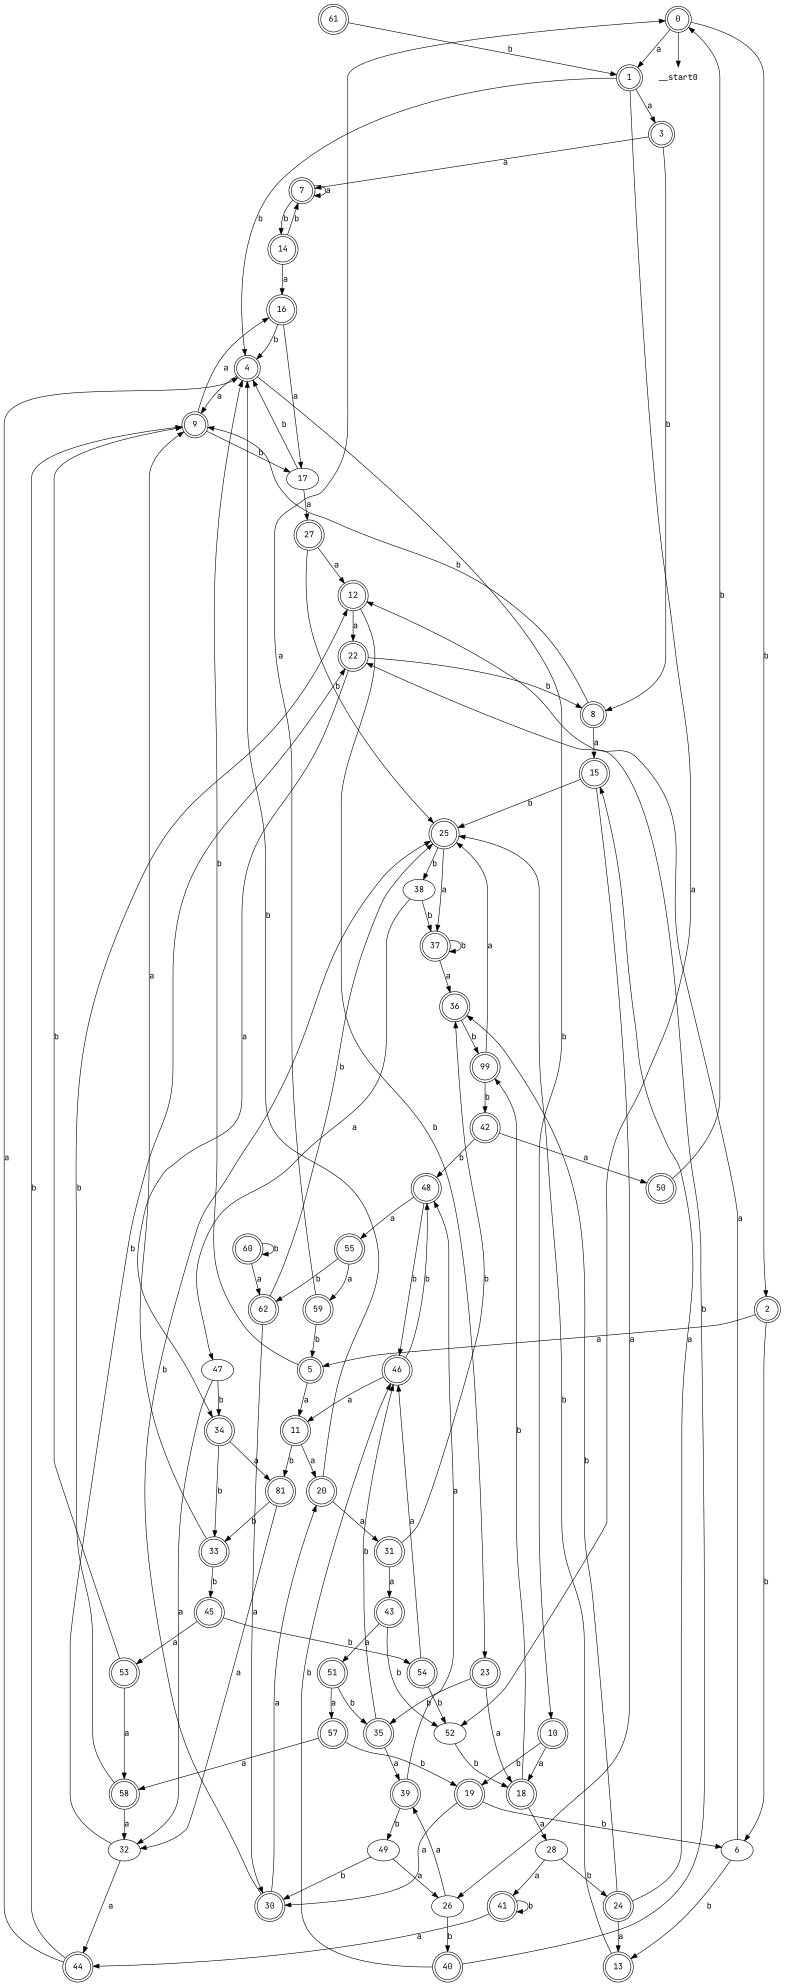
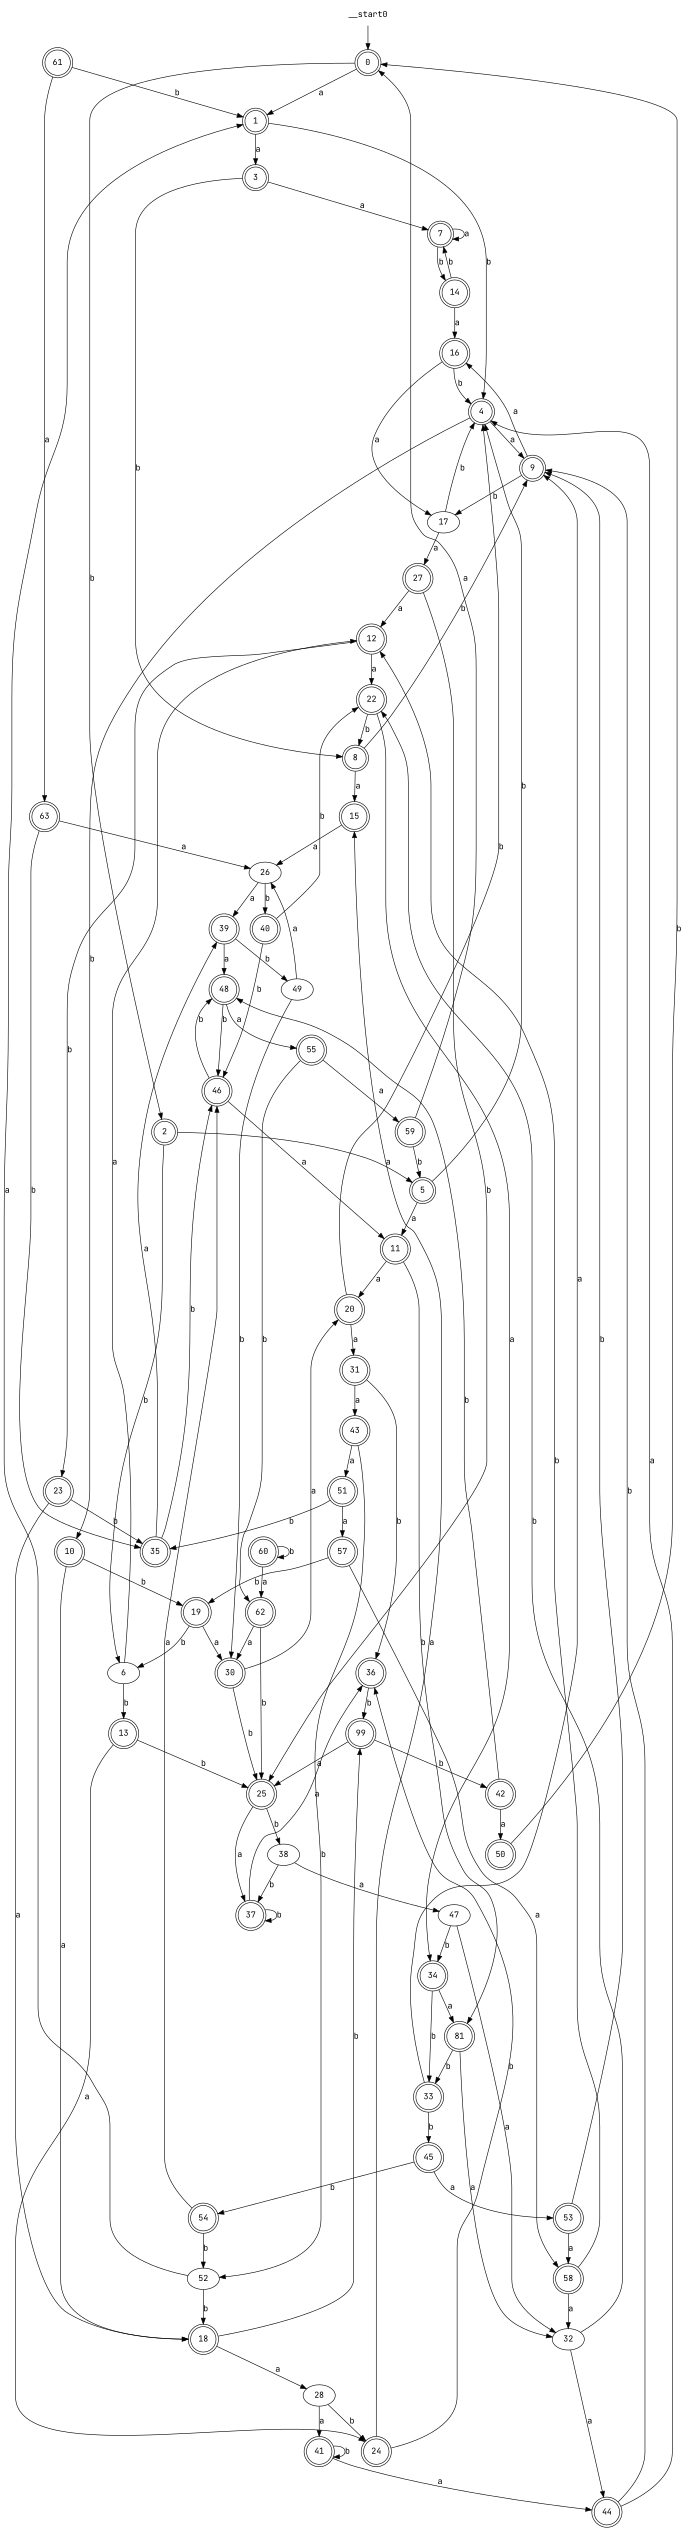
edge "0" -> "__start0": reversed
edge "15" -> "25": removed, label "b"
node "63": added
edge "1" -> "52": reversed
edge "24" -> "13": reversed
